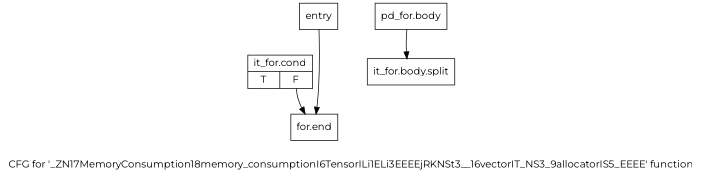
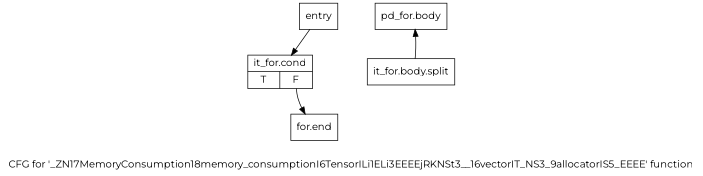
edge "pd_for.body" -> "it_for.body.split": reversed
edge "entry" -> "for.end": now "entry" -> "it_for.cond"
